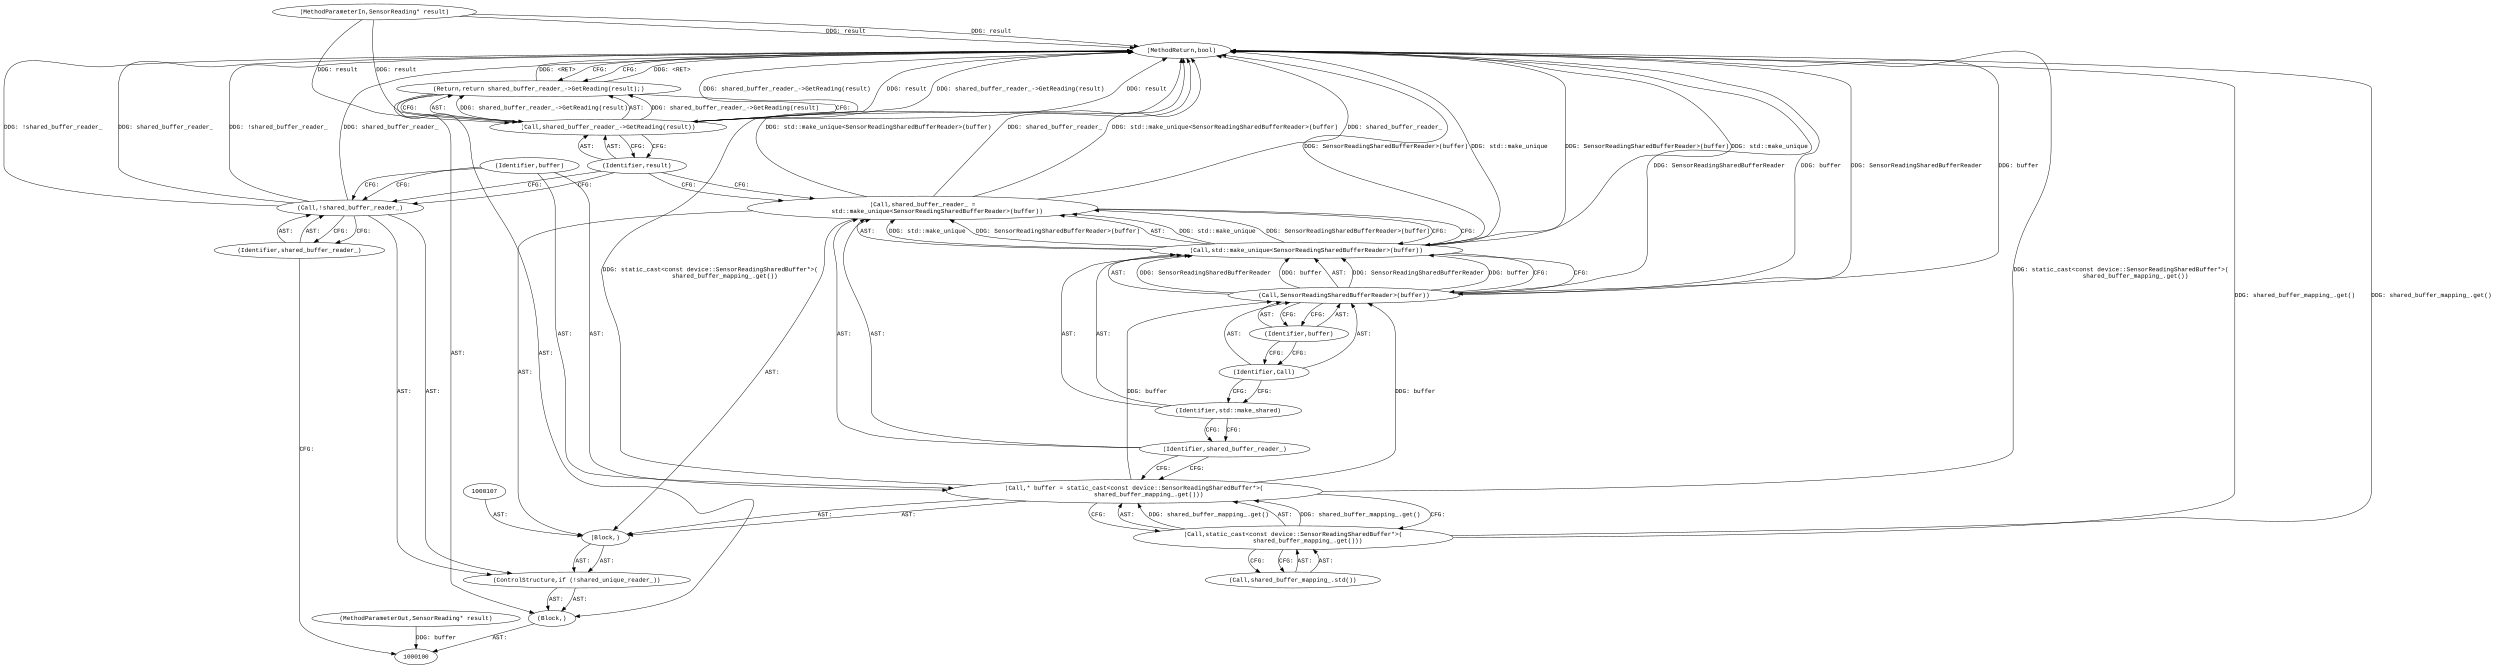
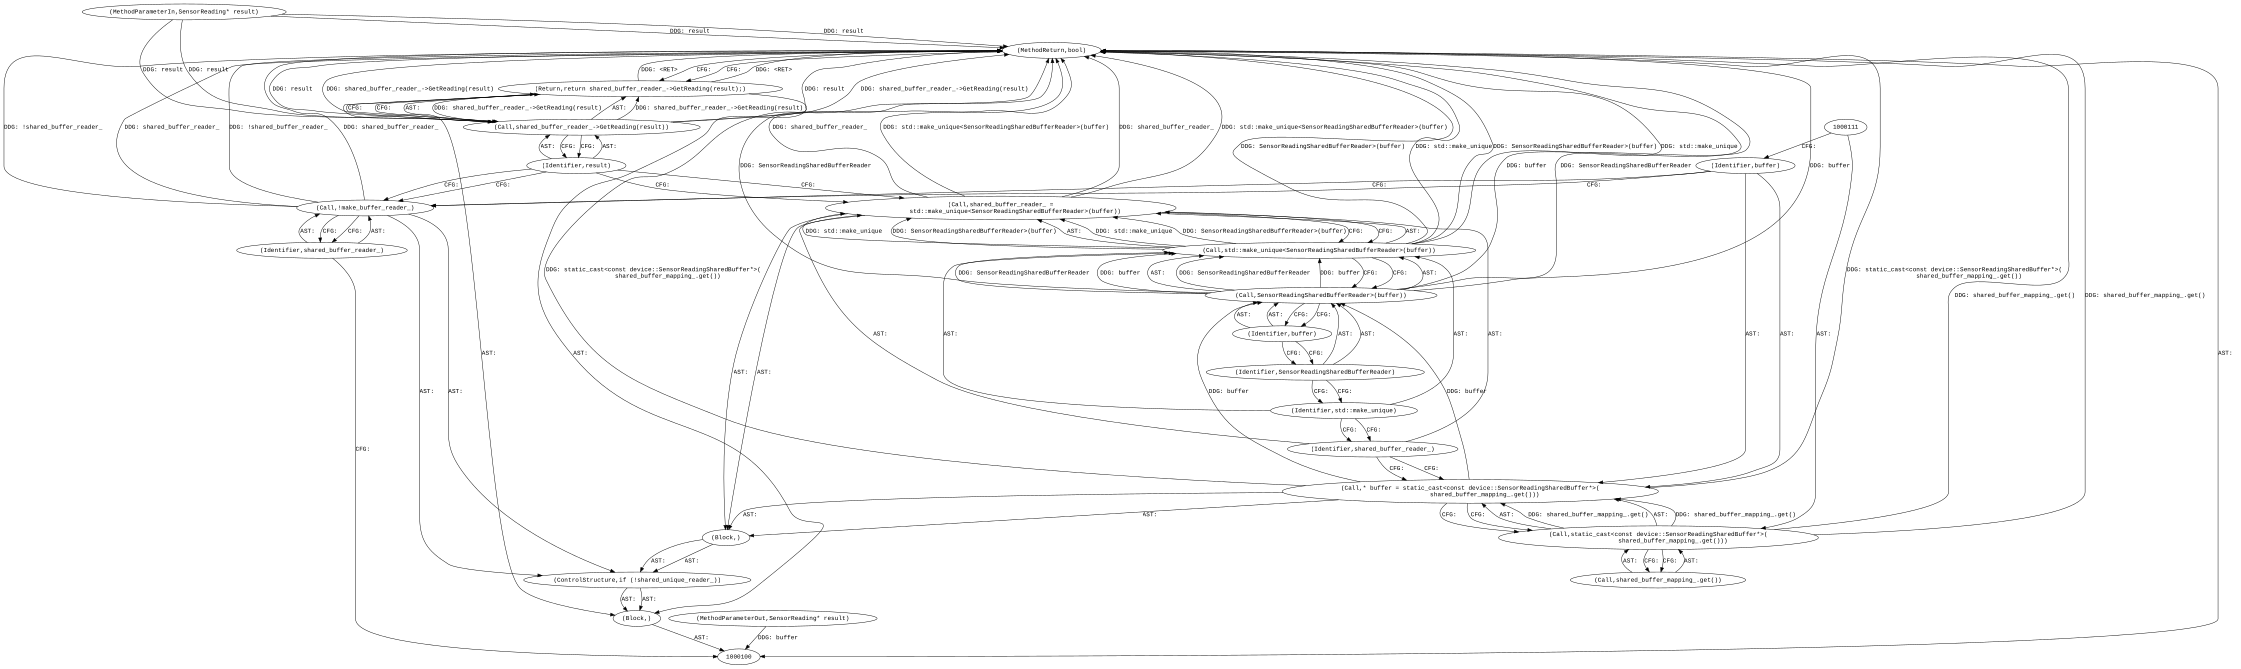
node "1000111": added
node "(Call,!shared_buffer_reader_)": label "(Call,!shared_buffer_reader_)" -> "(Call,!make_buffer_reader_)"
node "(Identifier,Call)": label "(Identifier,Call)" -> "(Identifier,SensorReadingSharedBufferReader)"
node "(Identifier,std::make_shared)": label "(Identifier,std::make_shared)" -> "(Identifier,std::make_unique)"
node "1000107": removed
edge "(MethodReturn,bool)" -> "1000100": added, label "AST:"
node "(Call,shared_buffer_mapping_.std())": label "(Call,shared_buffer_mapping_.std())" -> "(Call,shared_buffer_mapping_.get())"
